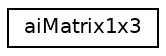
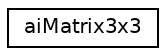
node "aiMatrix1x3": label "aiMatrix1x3" -> "aiMatrix3x3"
